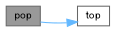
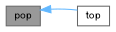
edge "pop" -> "top": reversed
